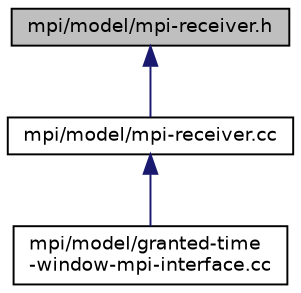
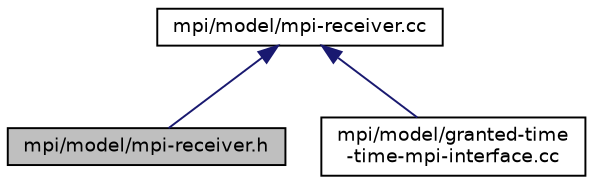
edge "mpi/model/mpi-receiver.cc" -> "mpi/model/mpi-receiver.h": reversed
node "mpi/model/granted-time -window-mpi-interface.cc": label "mpi/model/granted-time -window-mpi-interface.cc" -> "mpi/model/granted-time -time-mpi-interface.cc"
